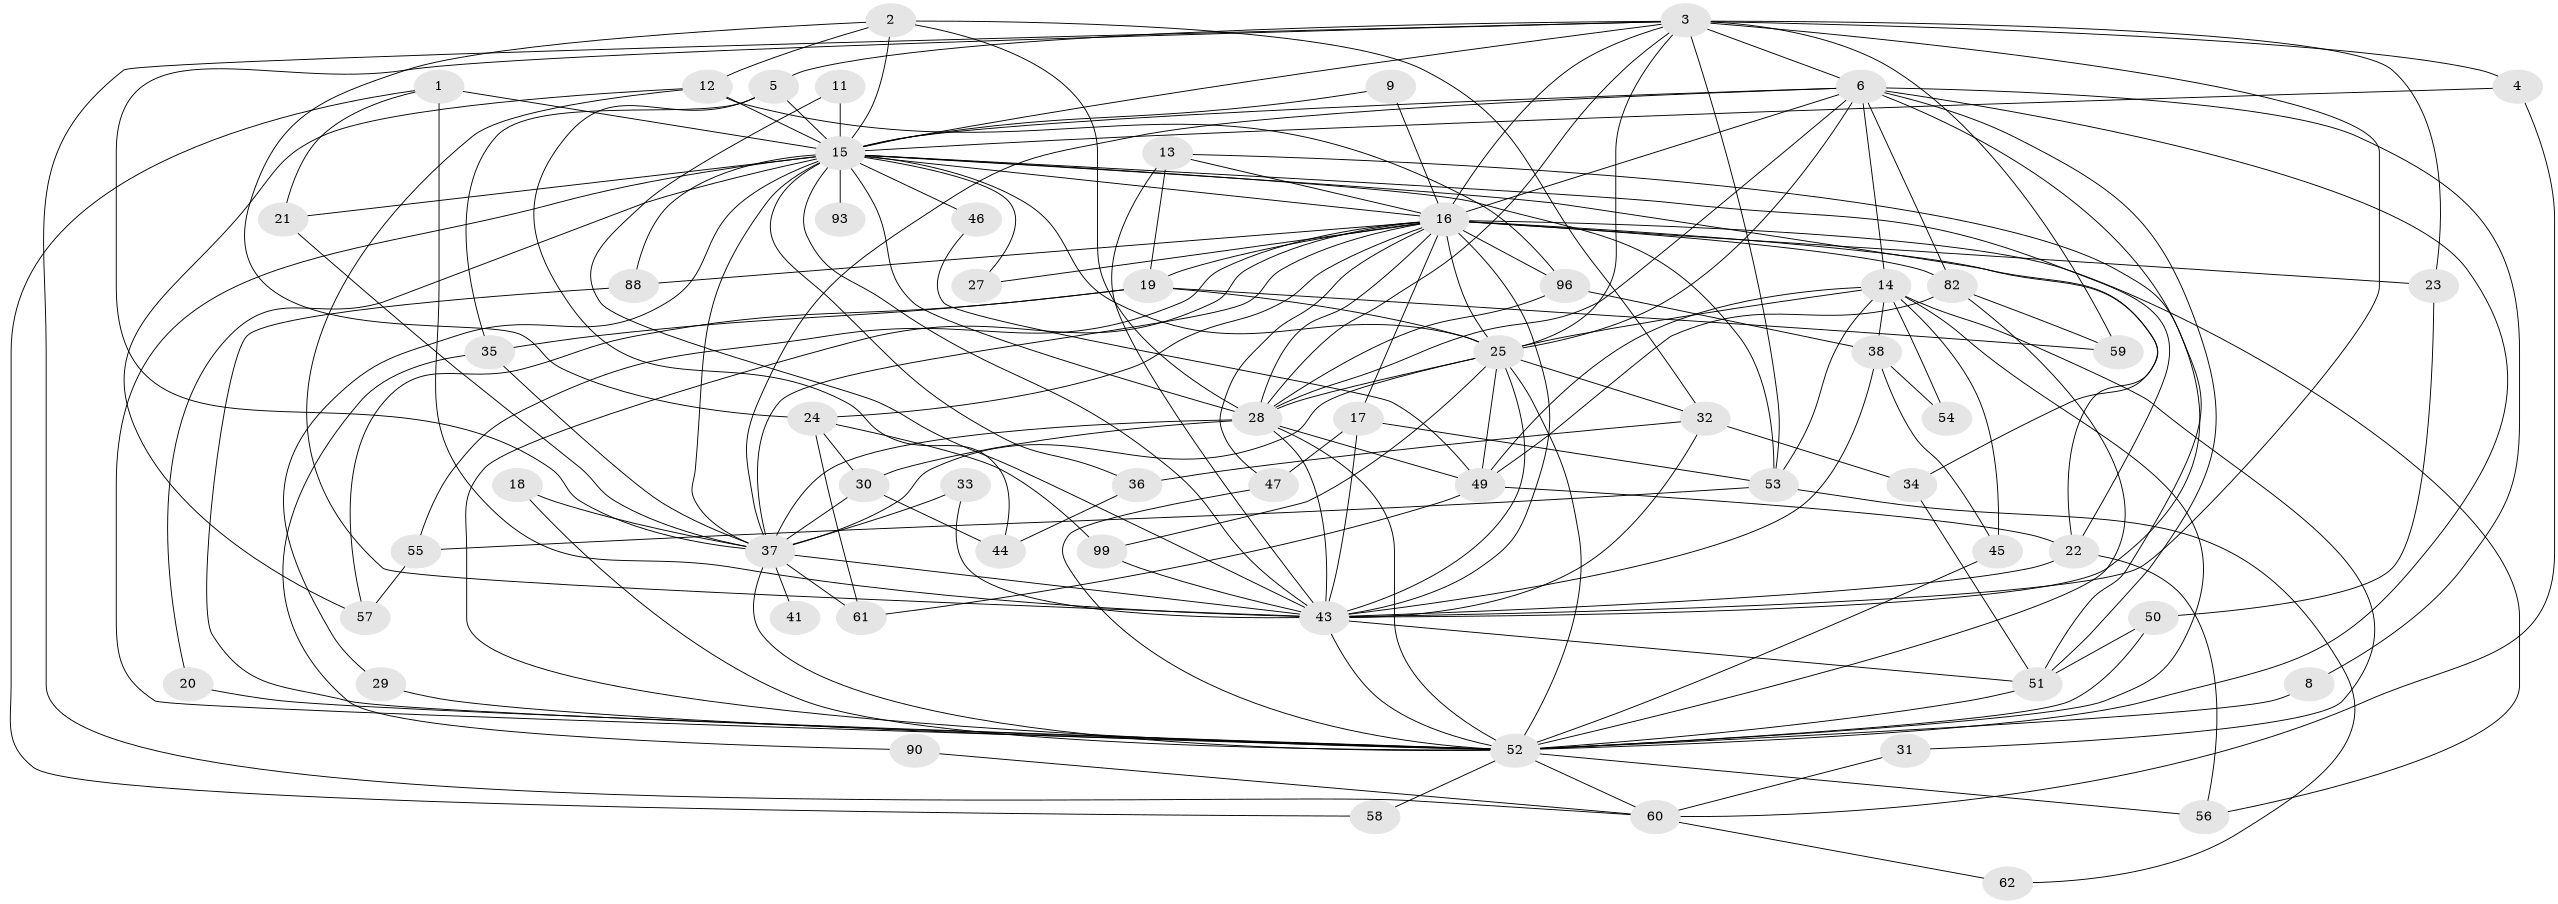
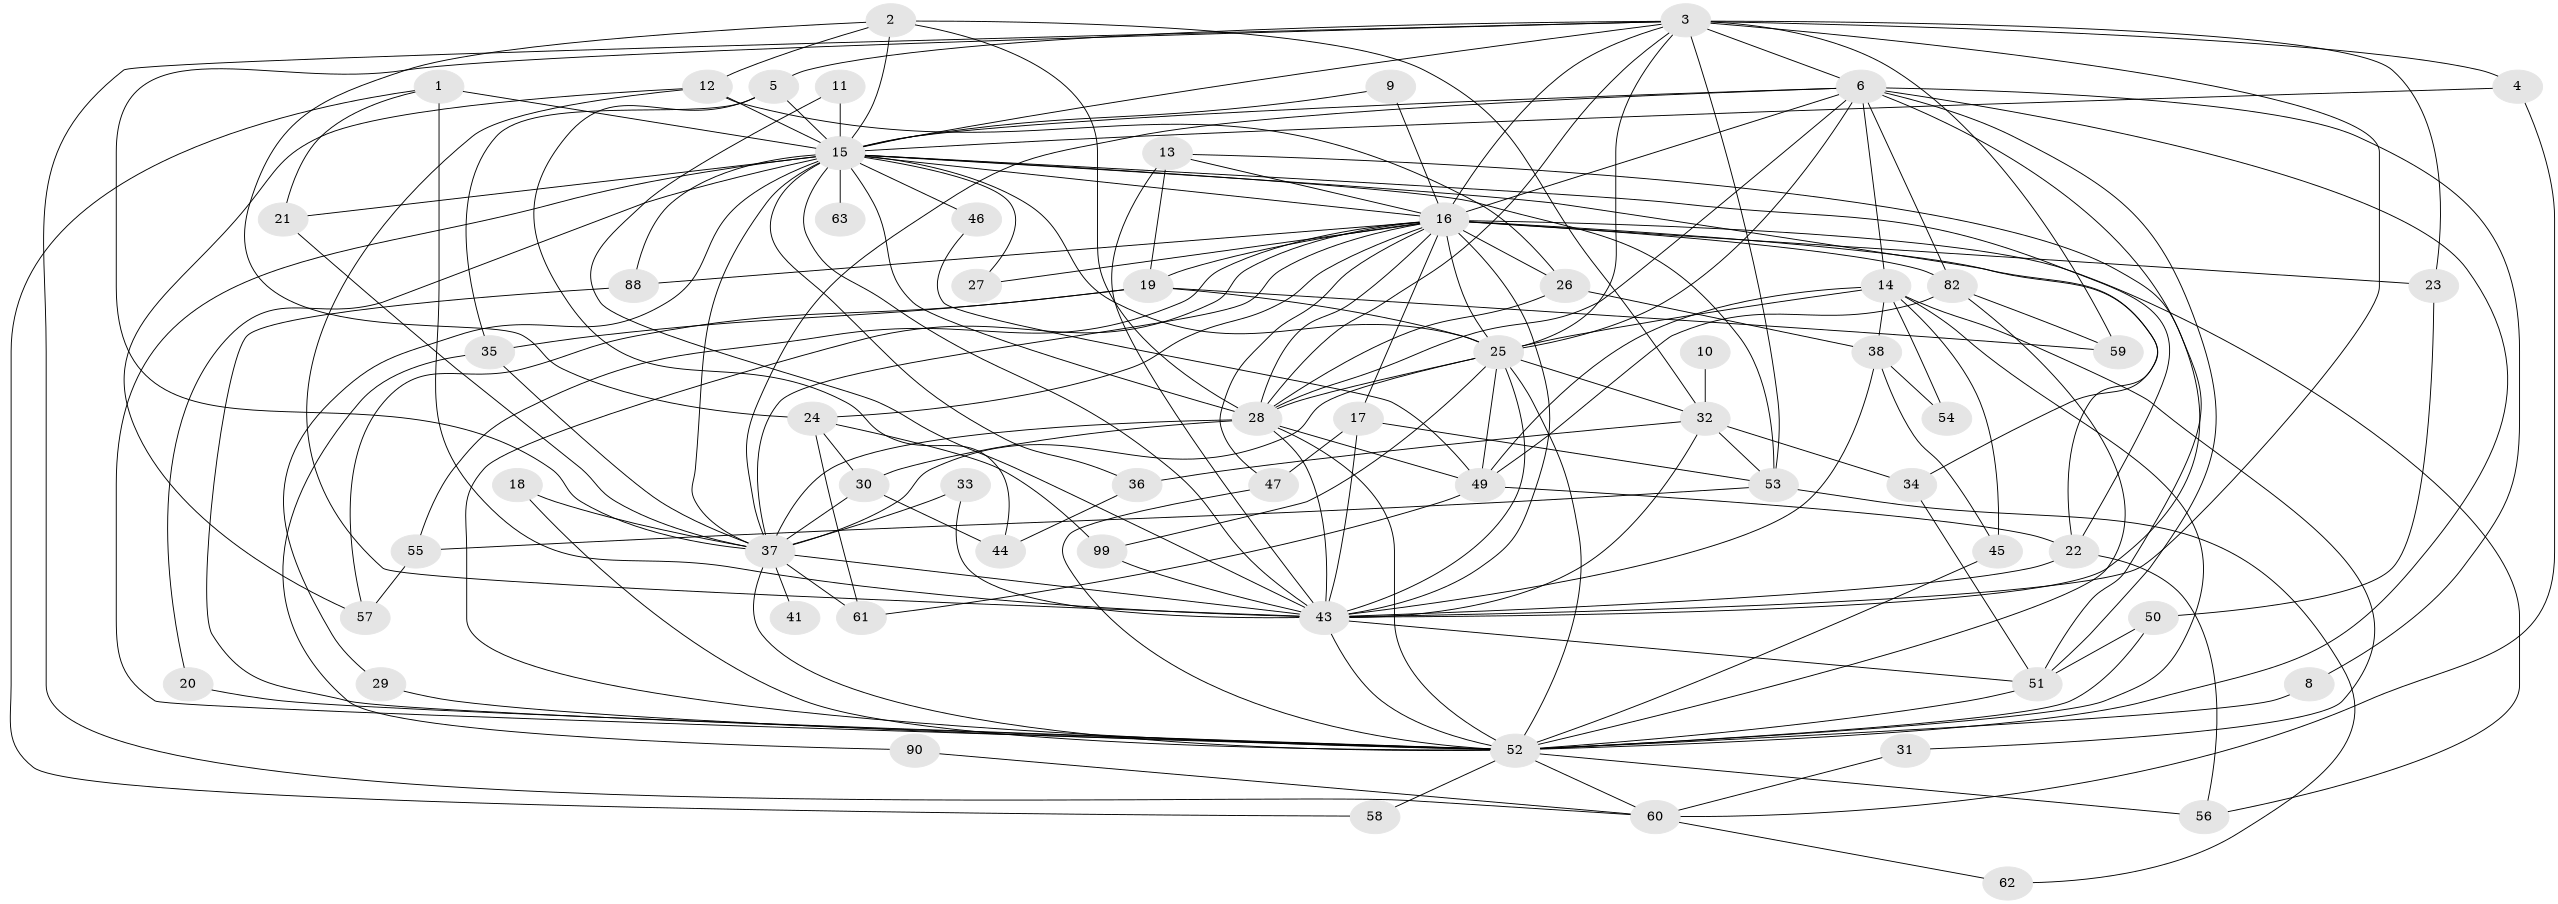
node "93": label "93" -> "63"
node "96": label "96" -> "26"
node "10": added
edge "14" -- "53": now "32" -- "53"
